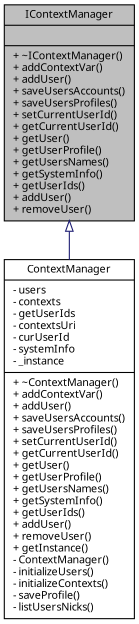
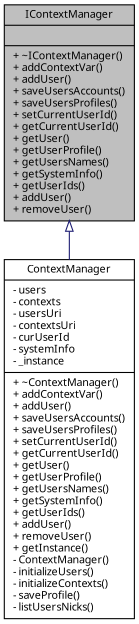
node "ContextManager": text "- getUserIds" -> "- usersUri"
